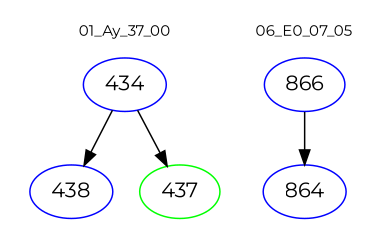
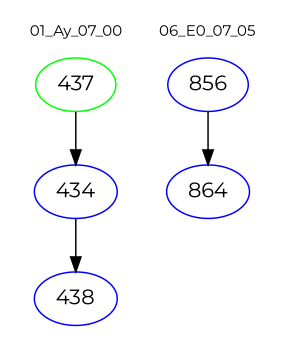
cluster "01_Ay_37_00": label "01_Ay_37_00" -> "01_Ay_07_00"
node "866": label "866" -> "856"
edge "434" -> "437": reversed
